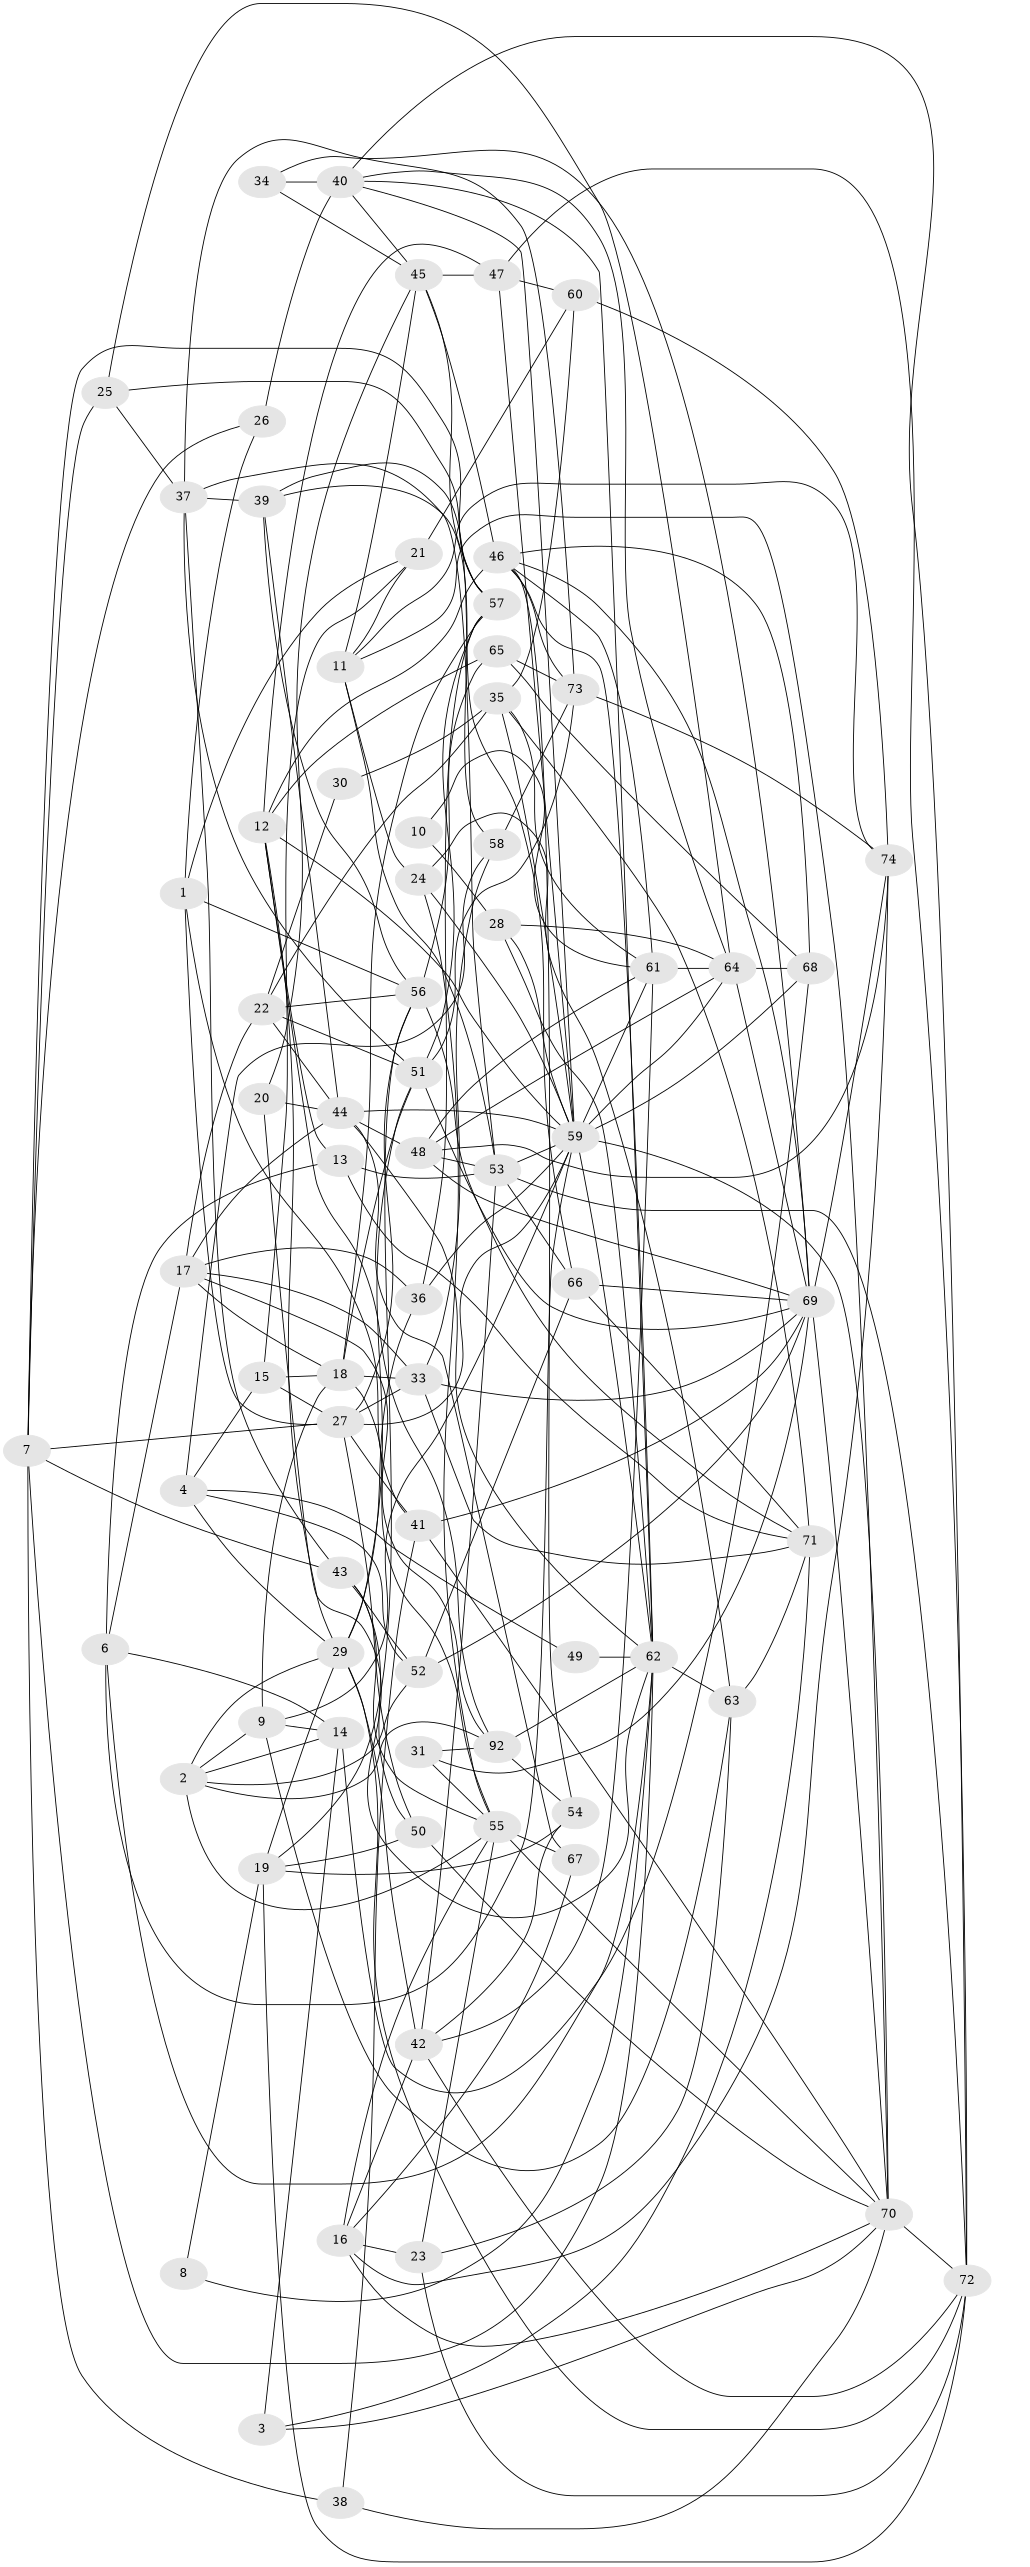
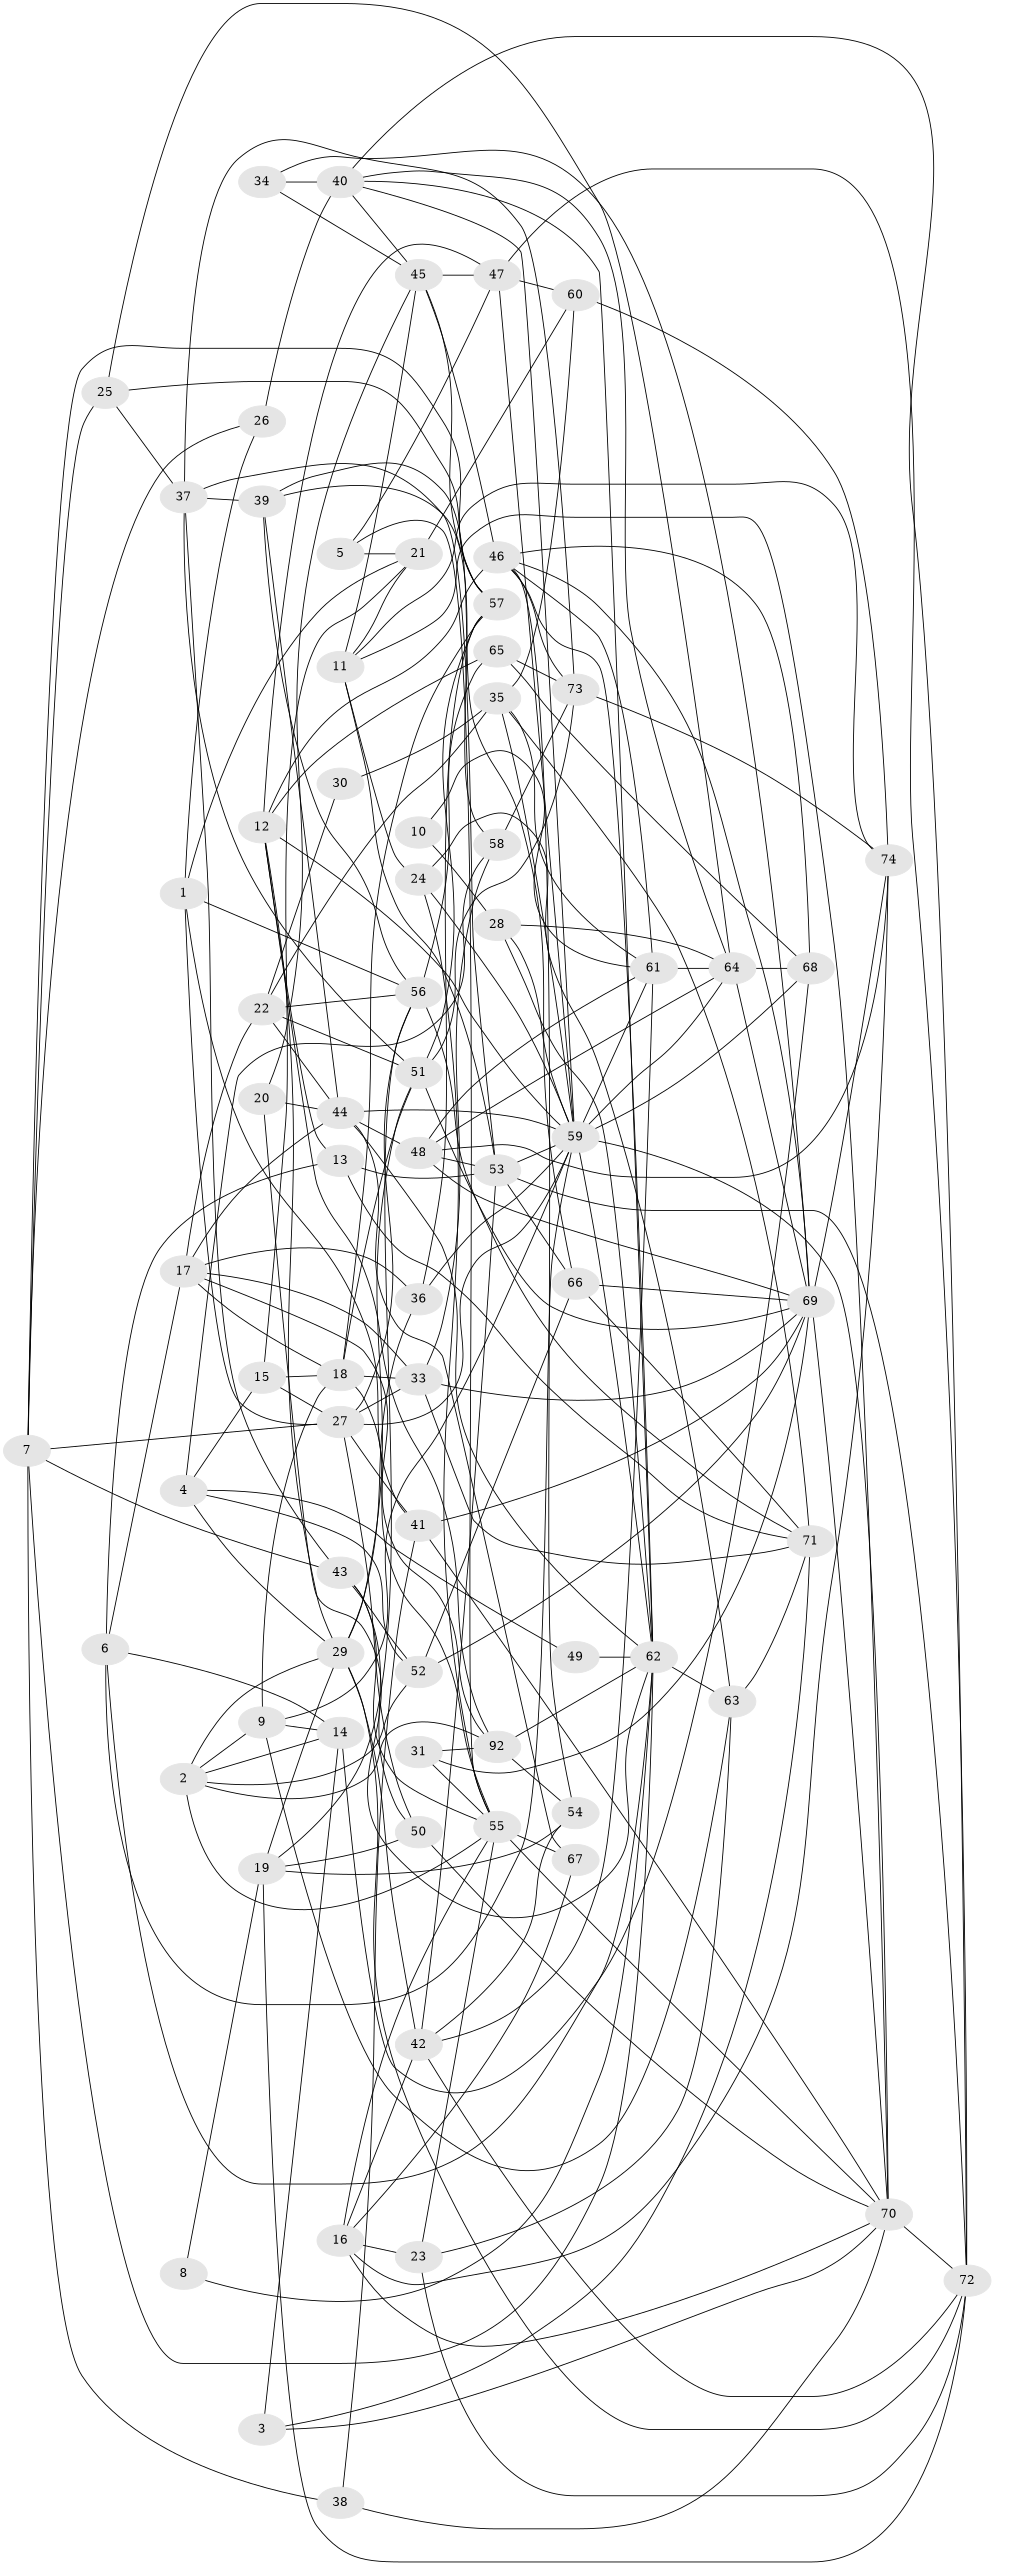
node "5": added
